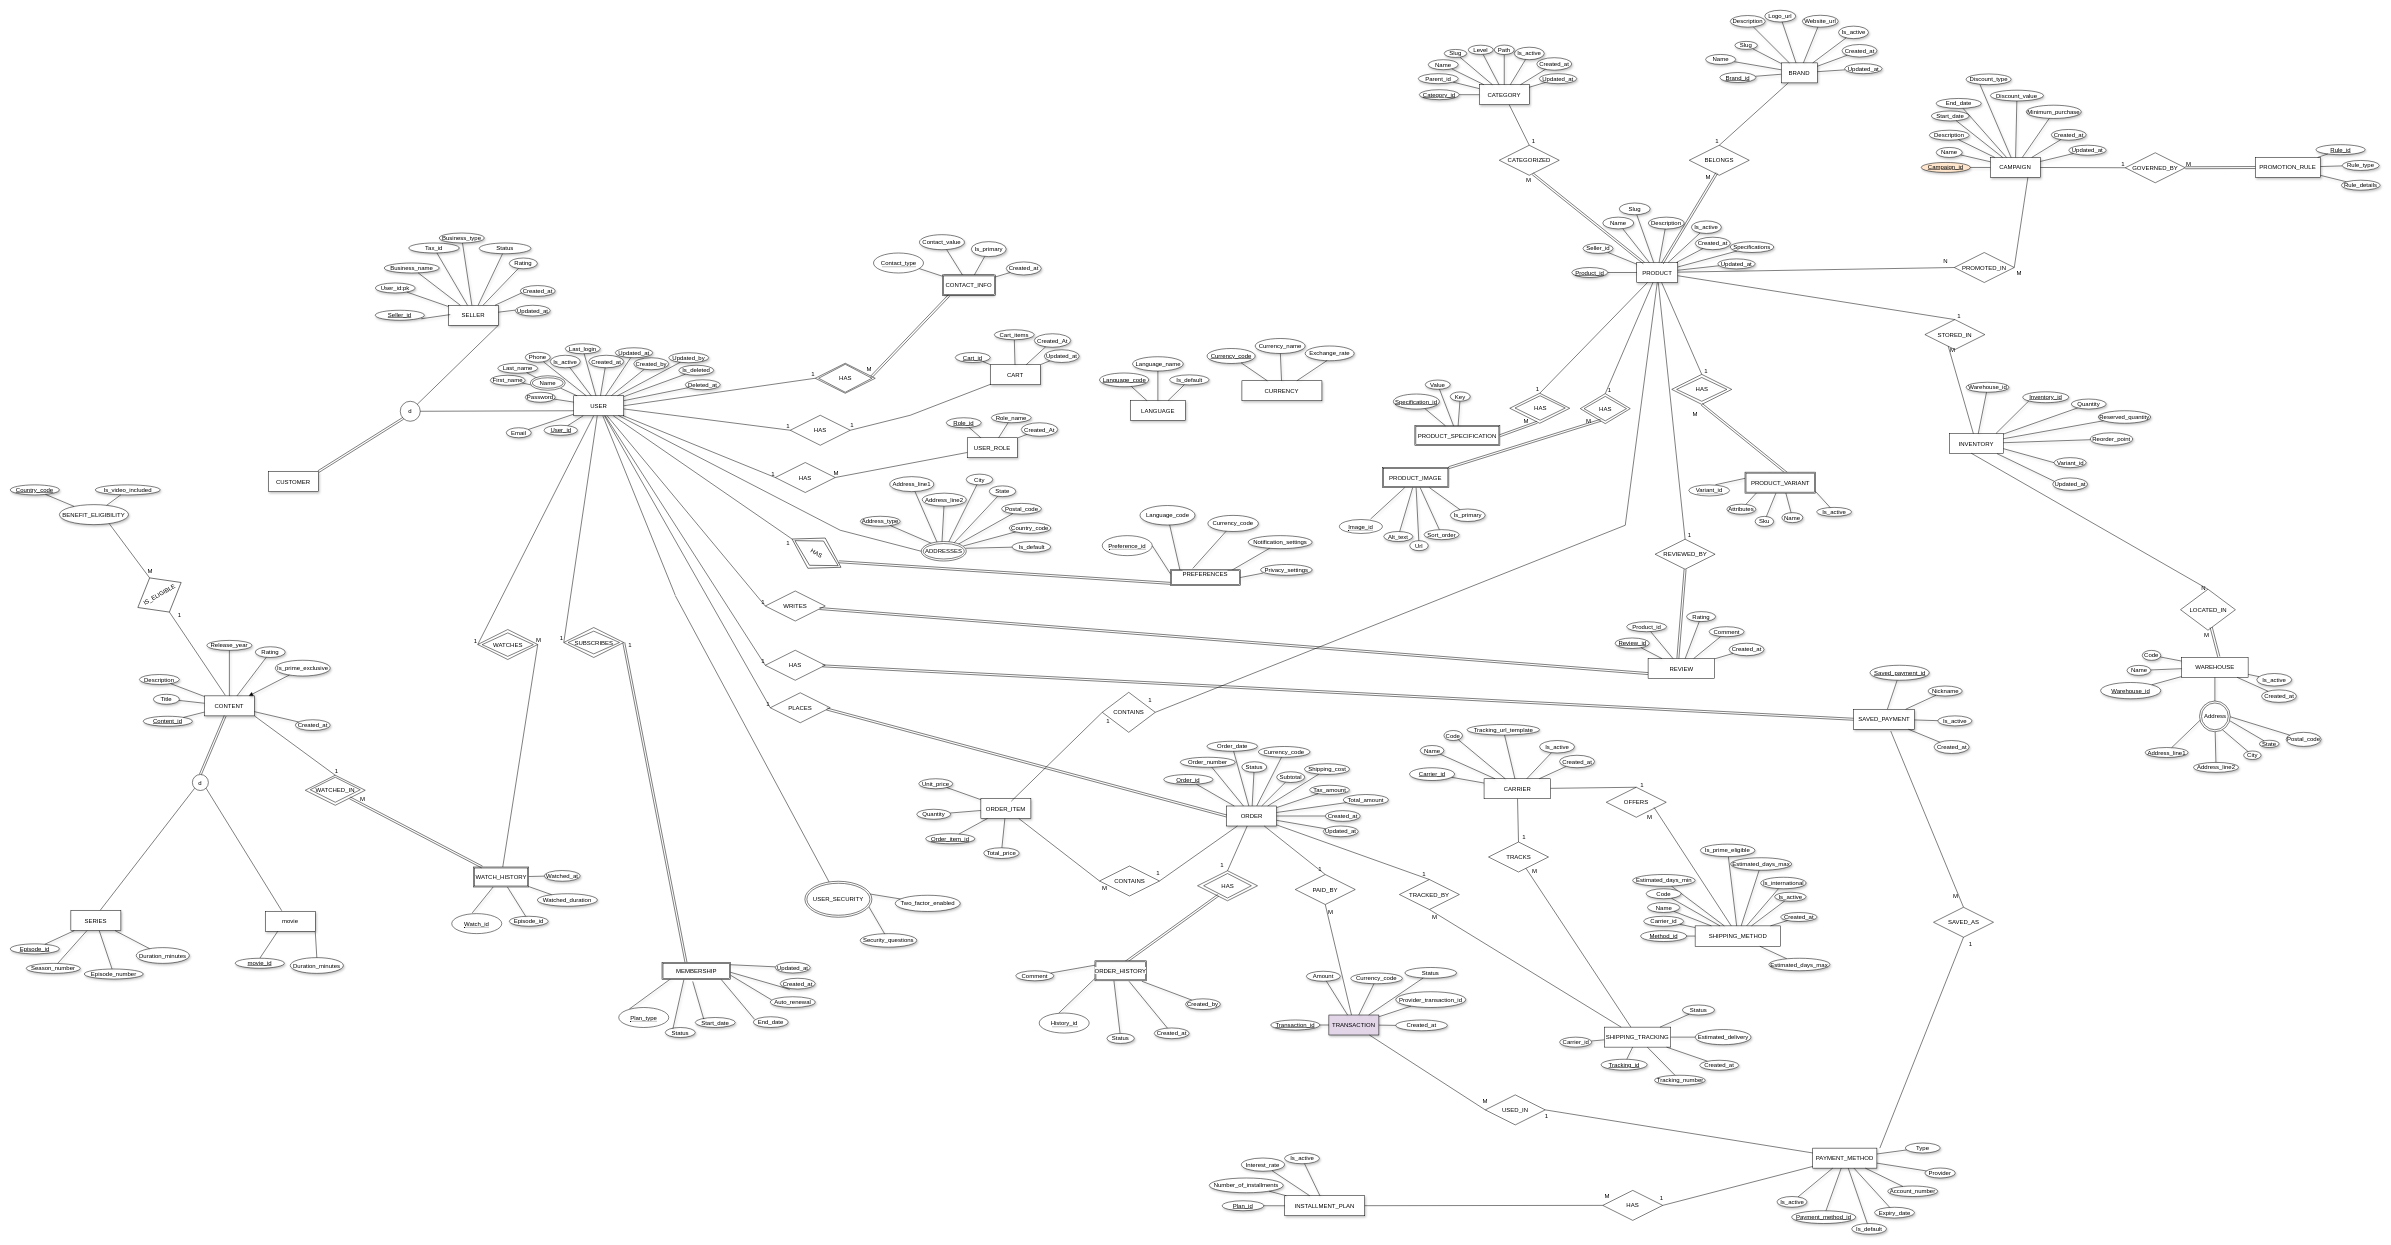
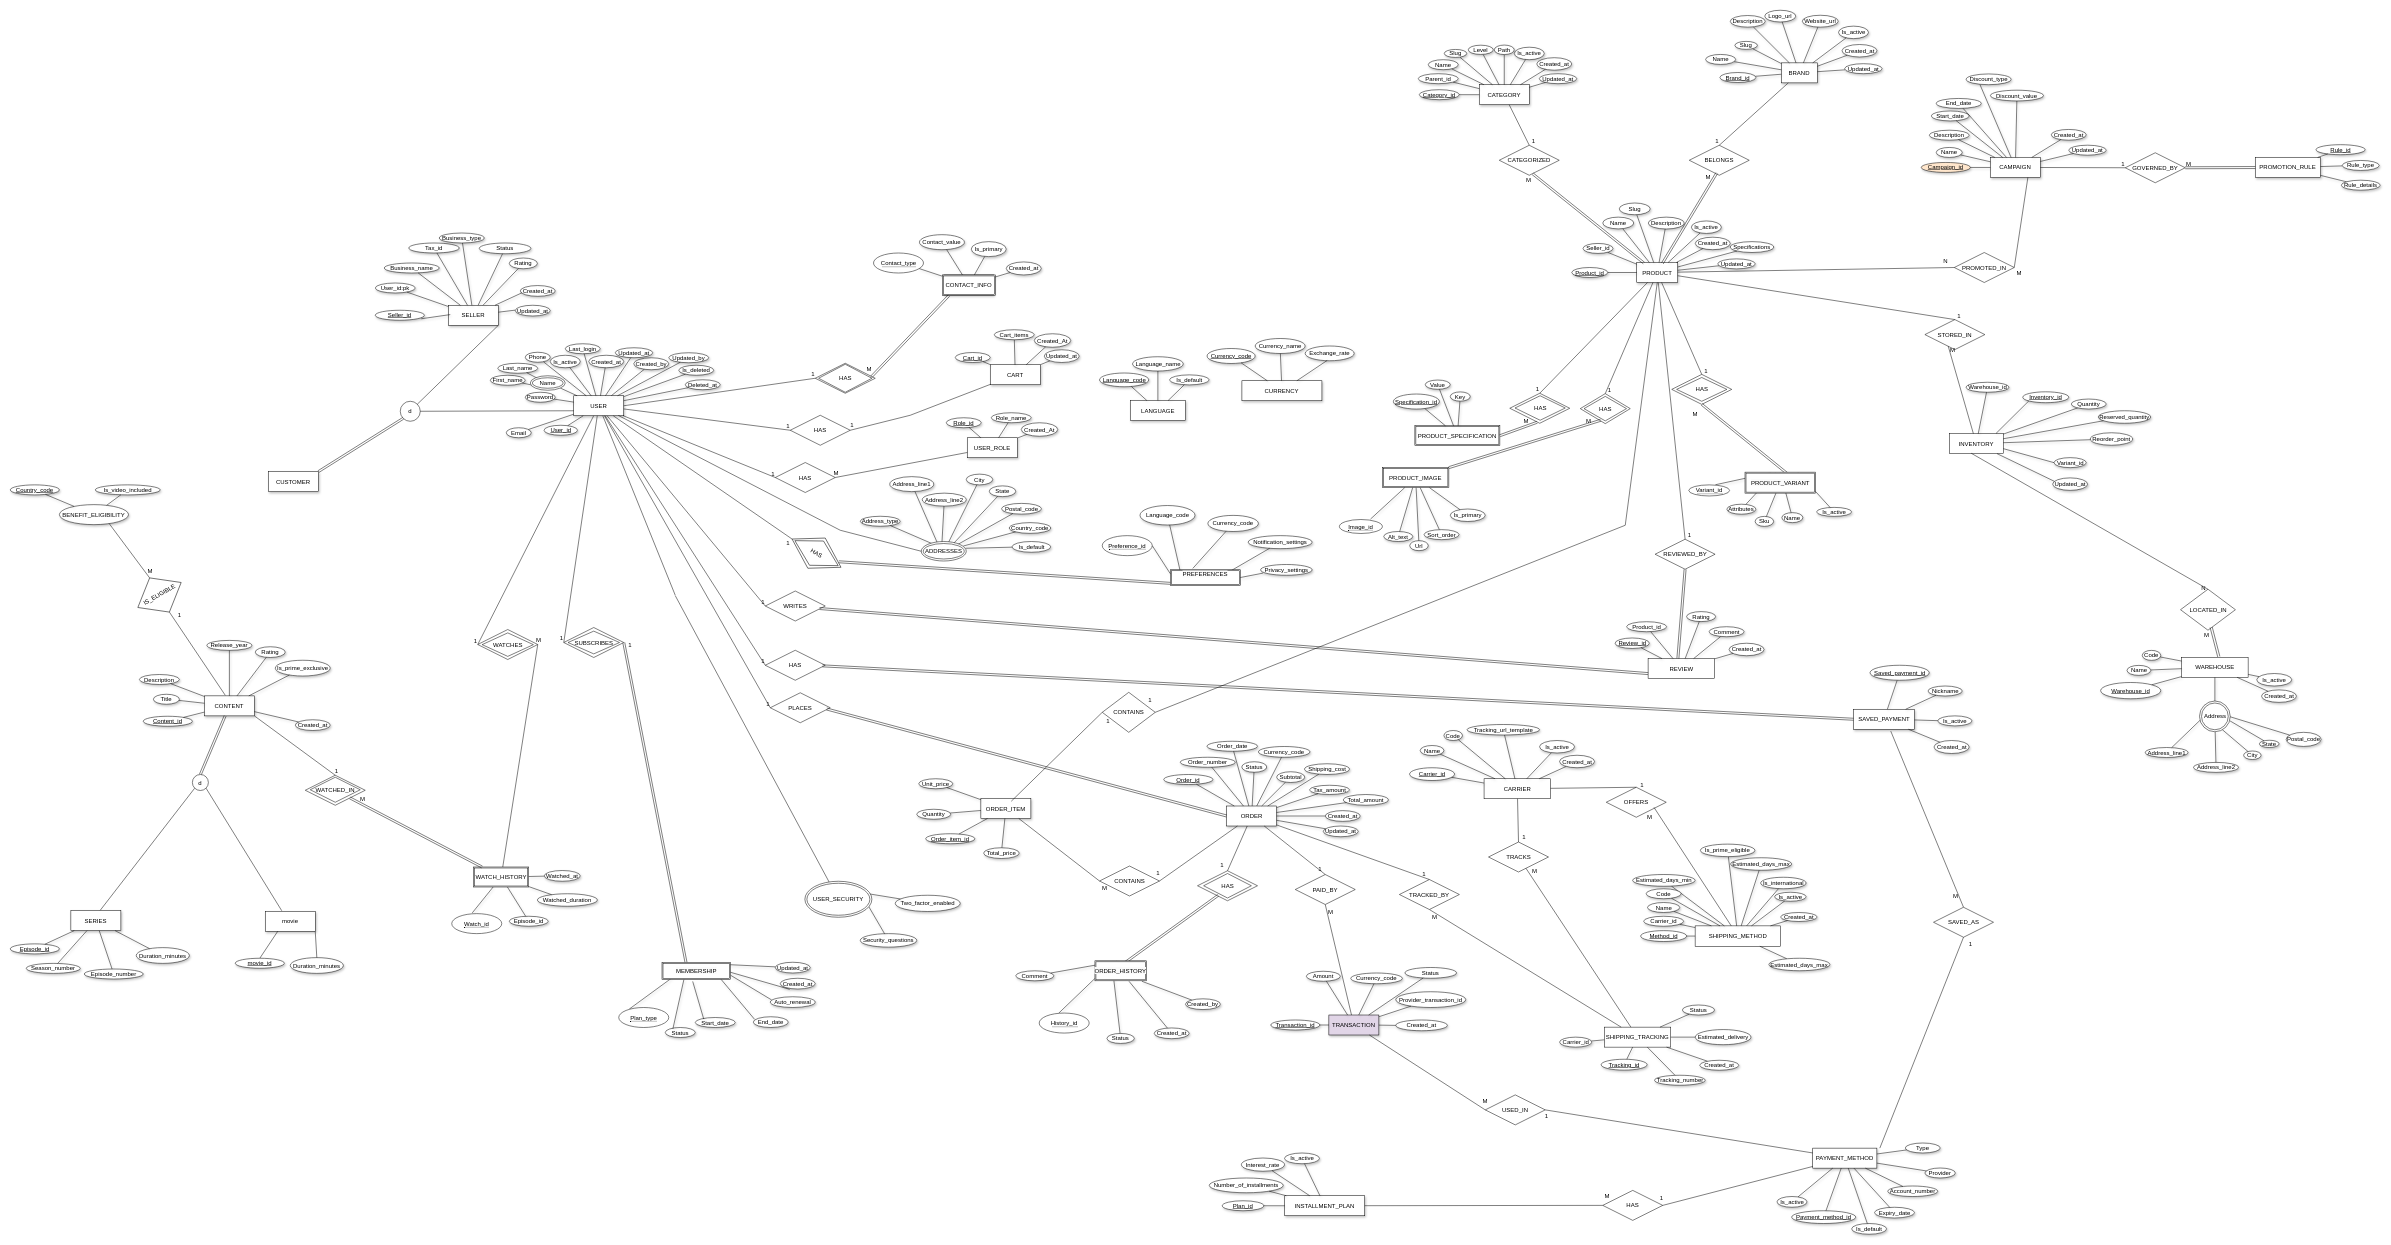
node "Minimum_purchase": removed
edge "Minimum_purchase" -- "CAMPAIGN": removed
edge "Is_prime_exclusive" -> "CONTENT": arrowhead block -> none
